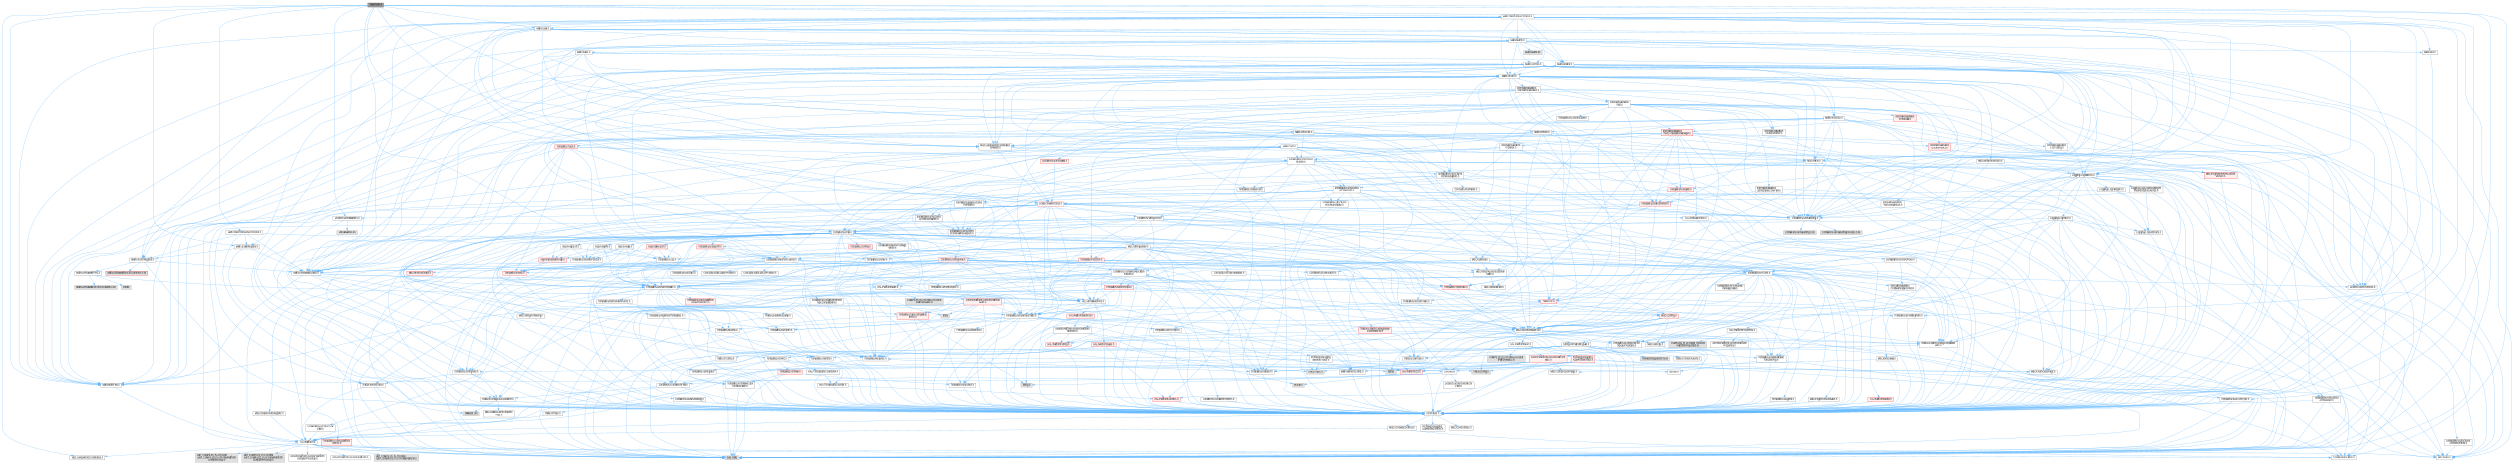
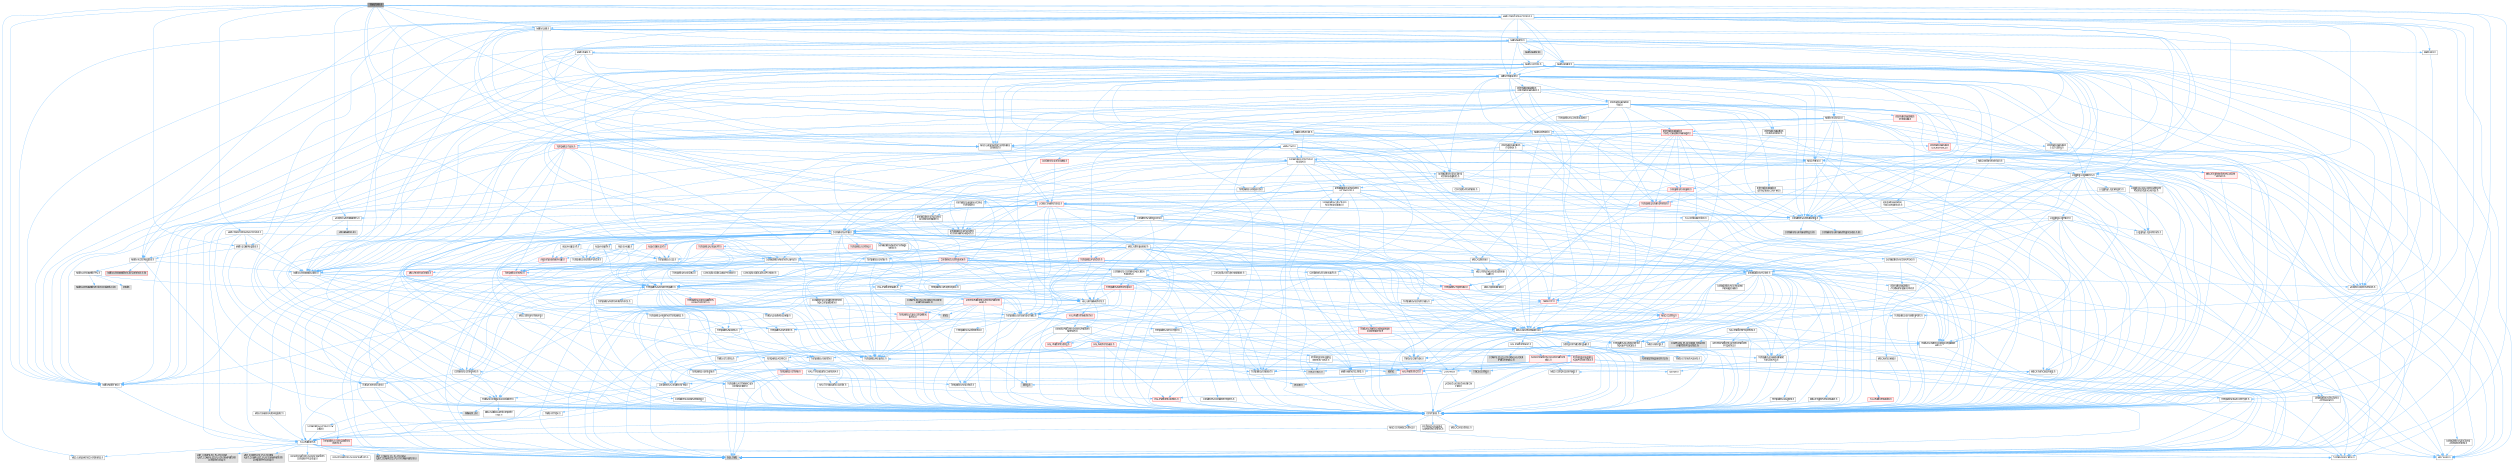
node "Math/Vector.h": label "Math/Vector.h" -> "Math/HeapSort.h"
edge "HAL/UnrealMemory.h" -> "HAL/MemoryBase.h": now "GenericPlatform/GenericPlatform Memory.h" -> "HAL/MemoryBase.h"
